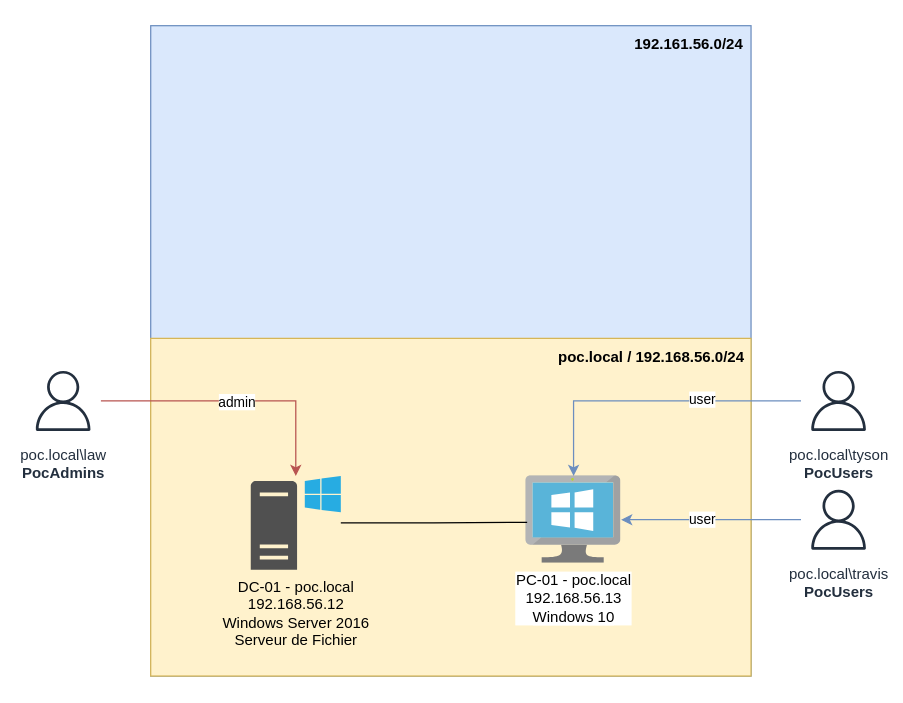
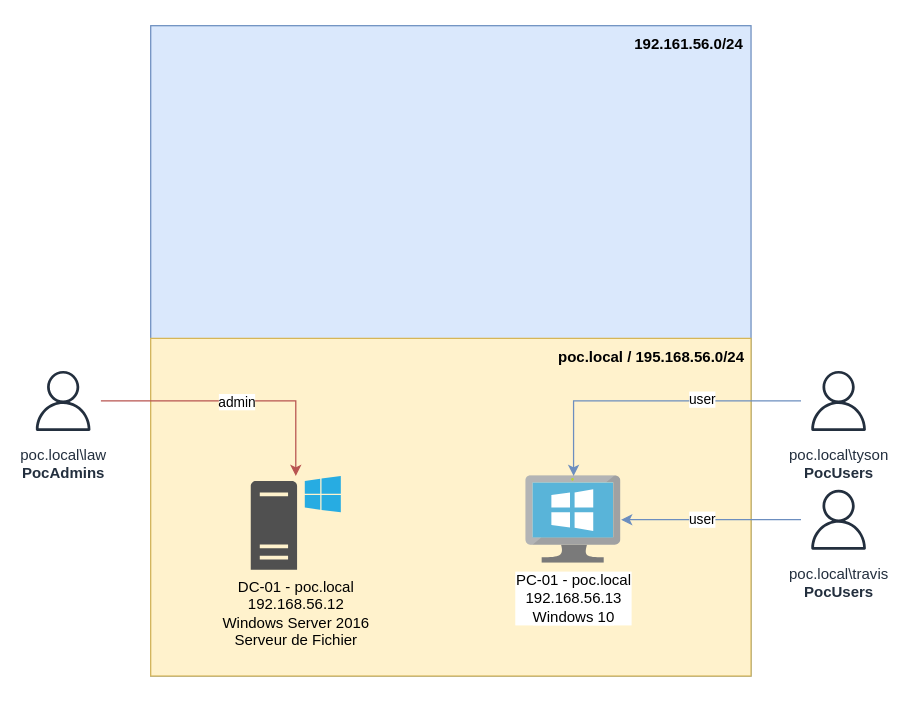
node "poc.local / 192.168.56.0/24": label "poc.local / 192.168.56.0/24" -> "poc.local / 195.168.56.0/24"
edge "PC-01 - poc.local 192.168.56.13 Windows 10" -- "DC-01 - poc.local 192.168.56.12 Windows Server 2016 Serveur de Fichier": removed
